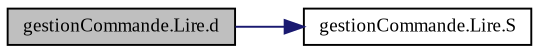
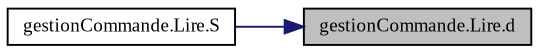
edge "gestionCommande.Lire.d" -> "gestionCommande.Lire.S": reversed
